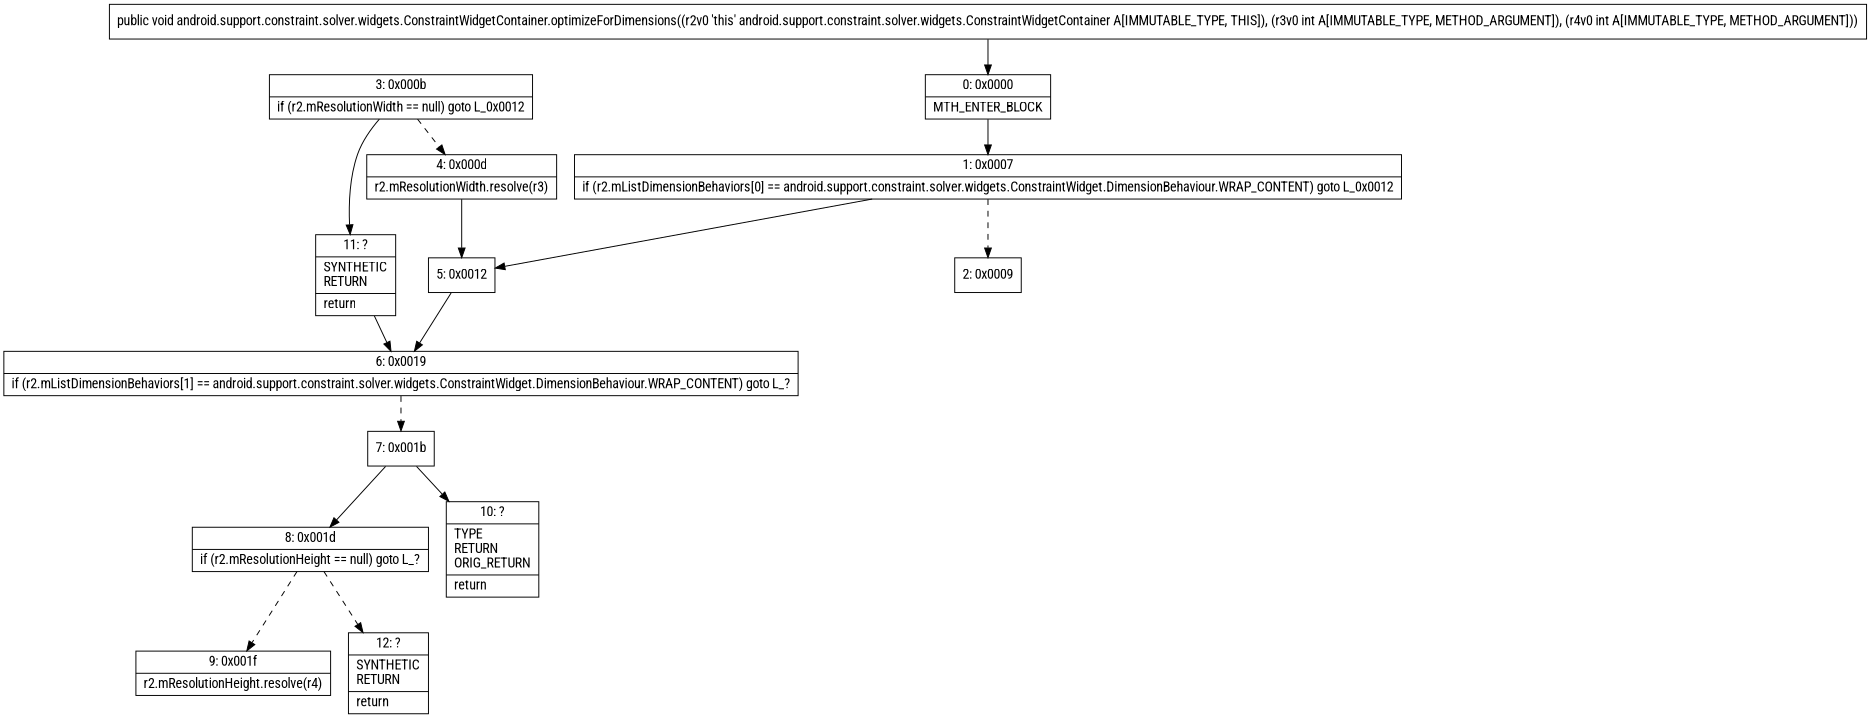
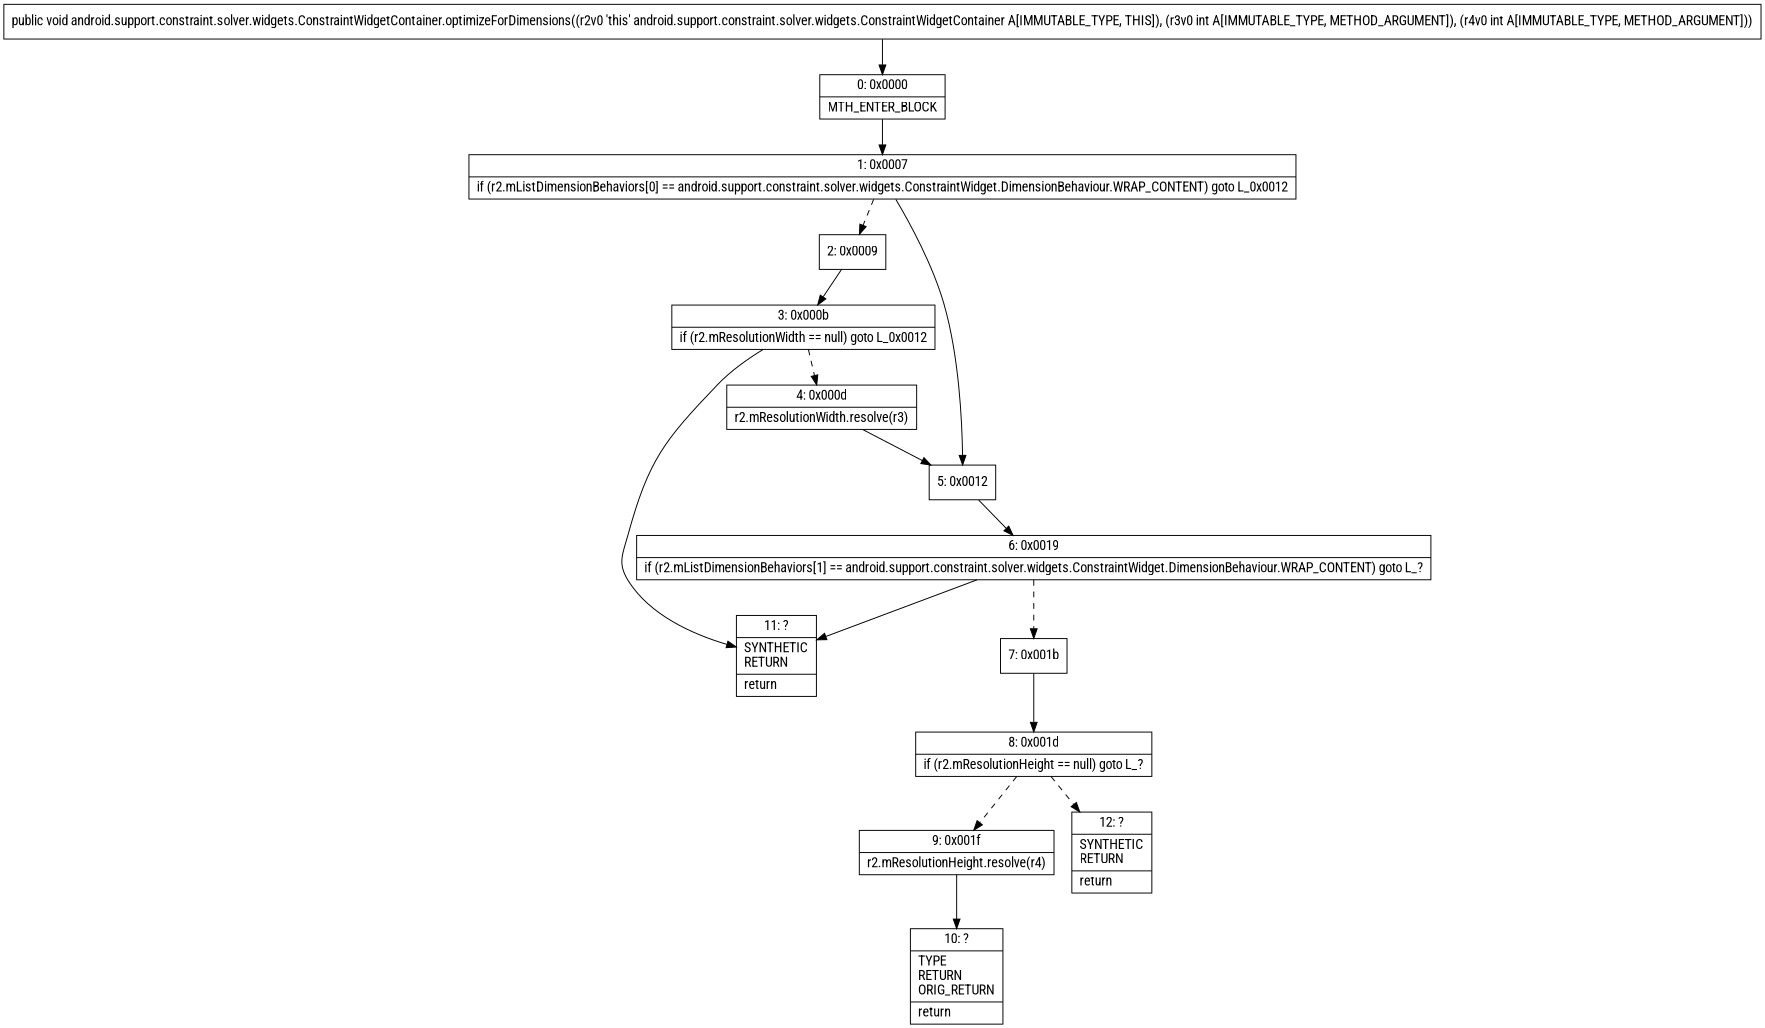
edge "2: 0x0009" -> "3: 0x000b": added
edge "11: ?" -> "6: 0x0019": reversed
edge "7: 0x001b" -> "10: ?": now "9: 0x001f" -> "10: ?"
